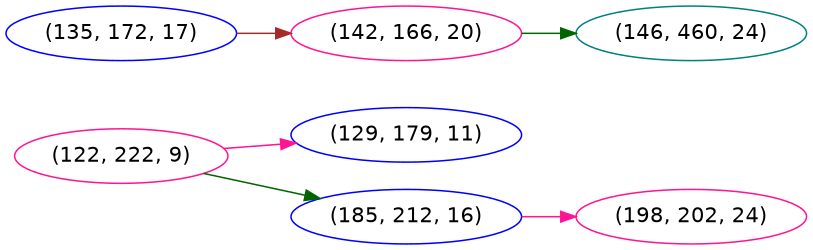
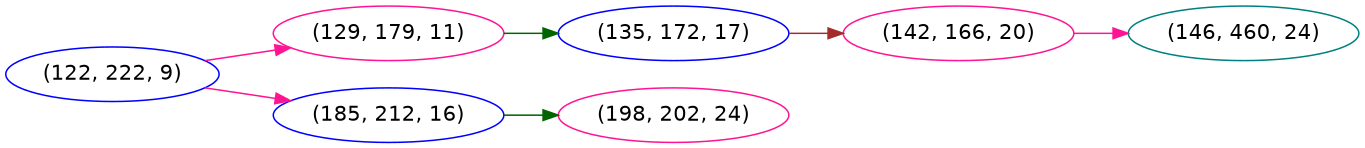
edge "(129, 179, 11)" -> "(135, 172, 17)": added
edge "(142, 166, 20)" -> "(146, 460, 24)": color darkgreen -> deeppink
node "(129, 179, 11)": color blue -> deeppink
node "(122, 222, 9)": color deeppink -> blue
edge "(122, 222, 9)" -> "(185, 212, 16)": color darkgreen -> deeppink
edge "(185, 212, 16)" -> "(198, 202, 24)": color deeppink -> darkgreen
